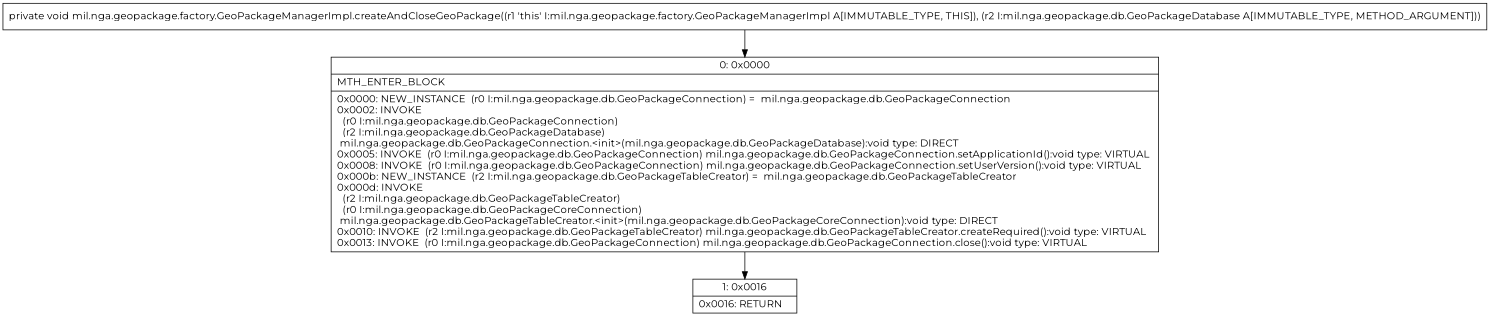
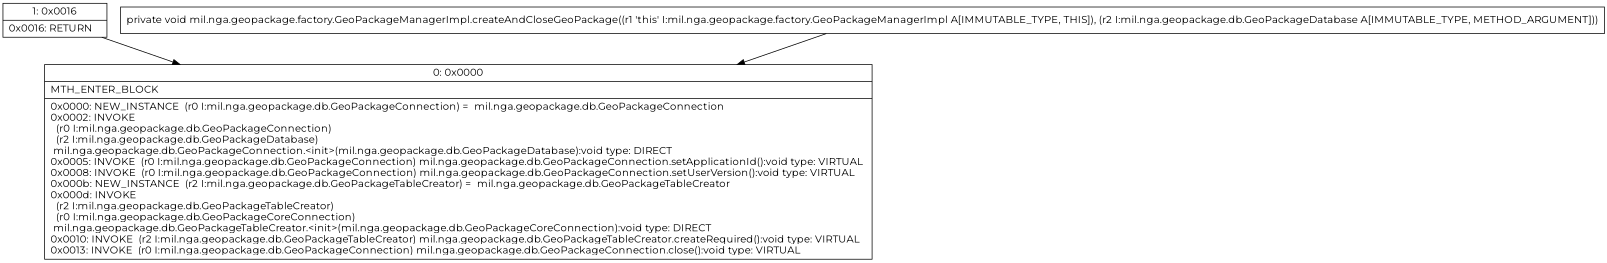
edge "0: 0x0000" -> "1: 0x0016": reversed
